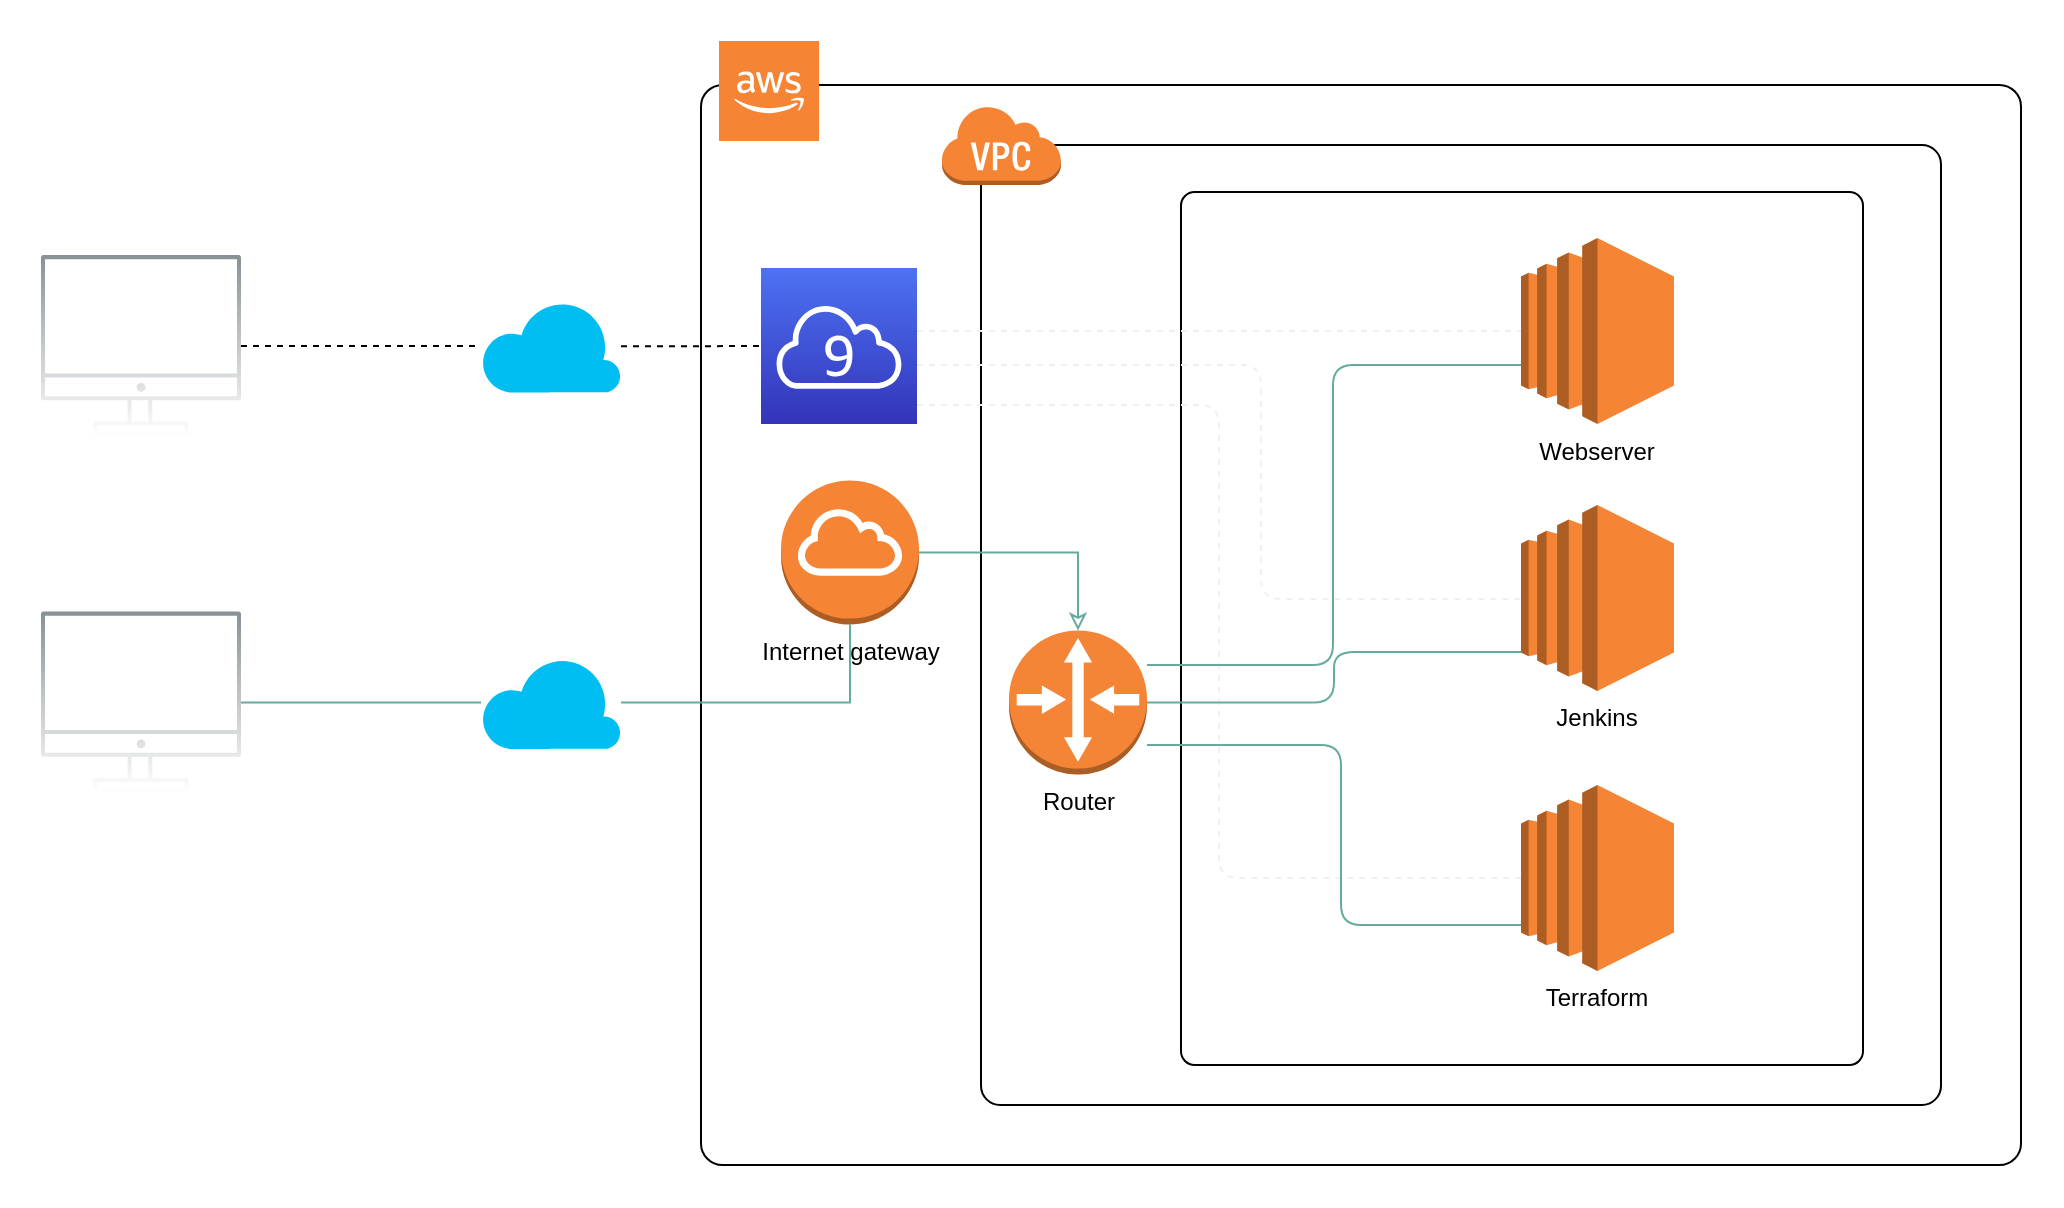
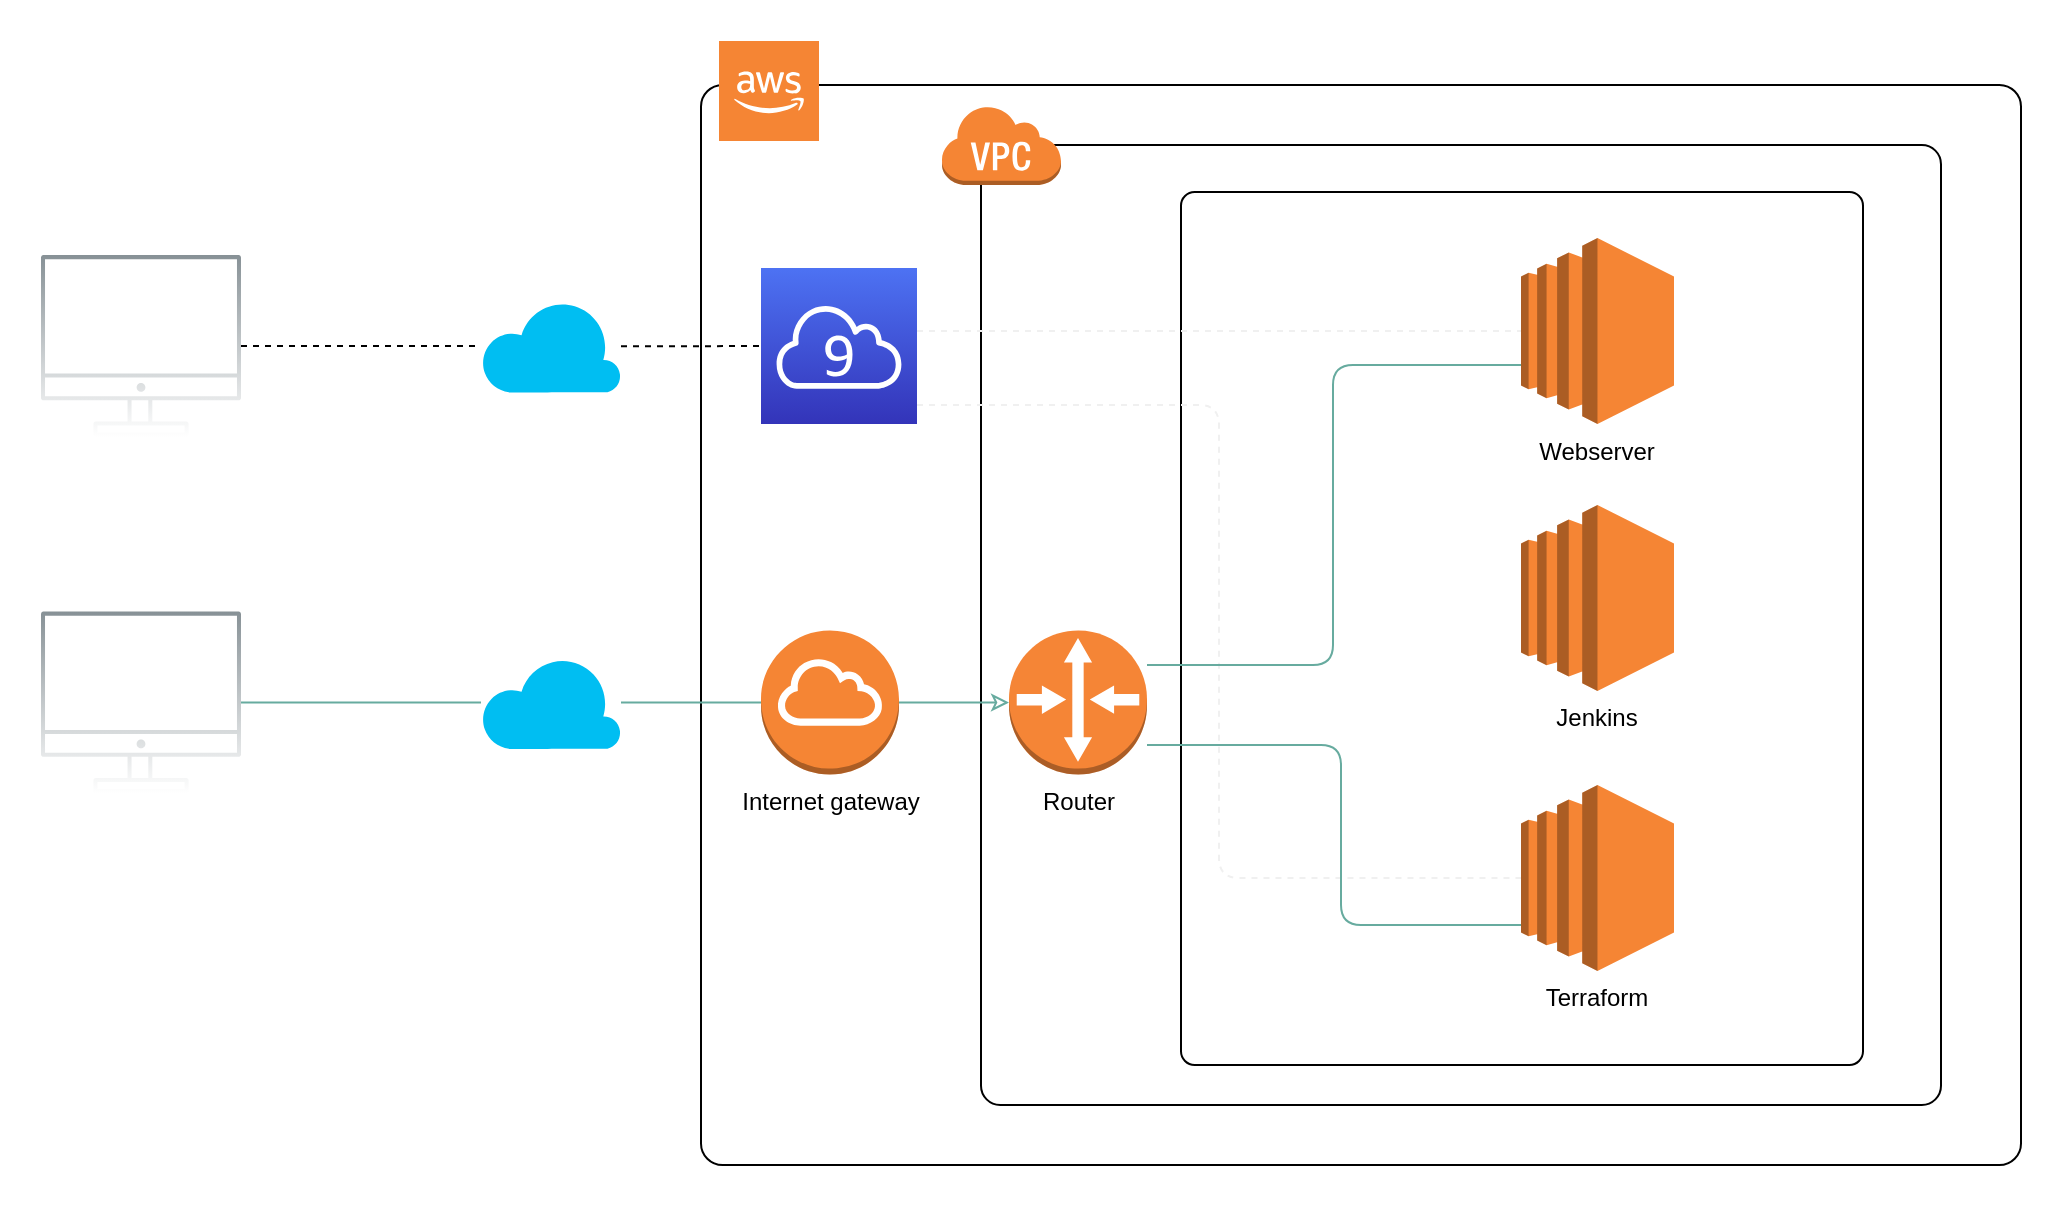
edge "Terraform / Ansible" -- "Jenkins": removed
node "Internet gateway": moved (850, 553) -> (830, 703)
edge "Jenkins" -- "Router": removed
